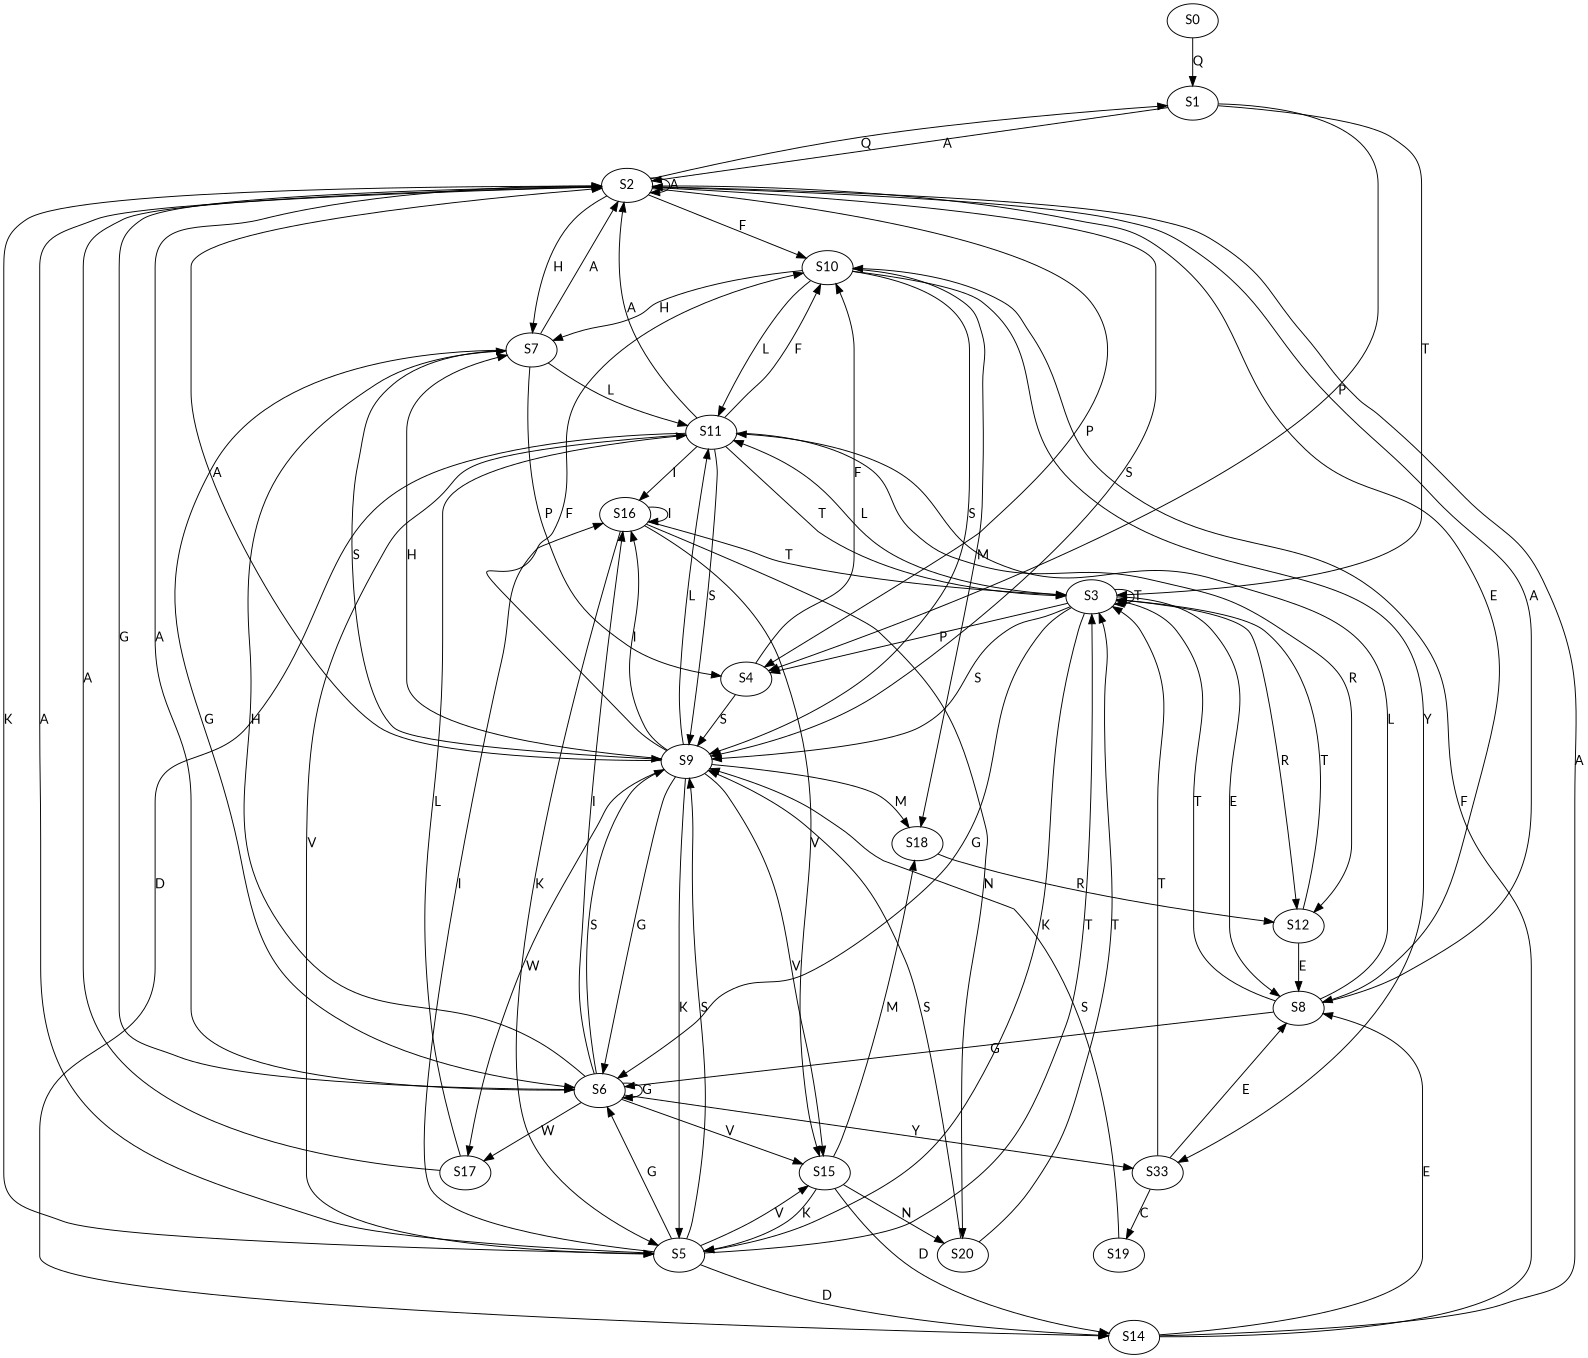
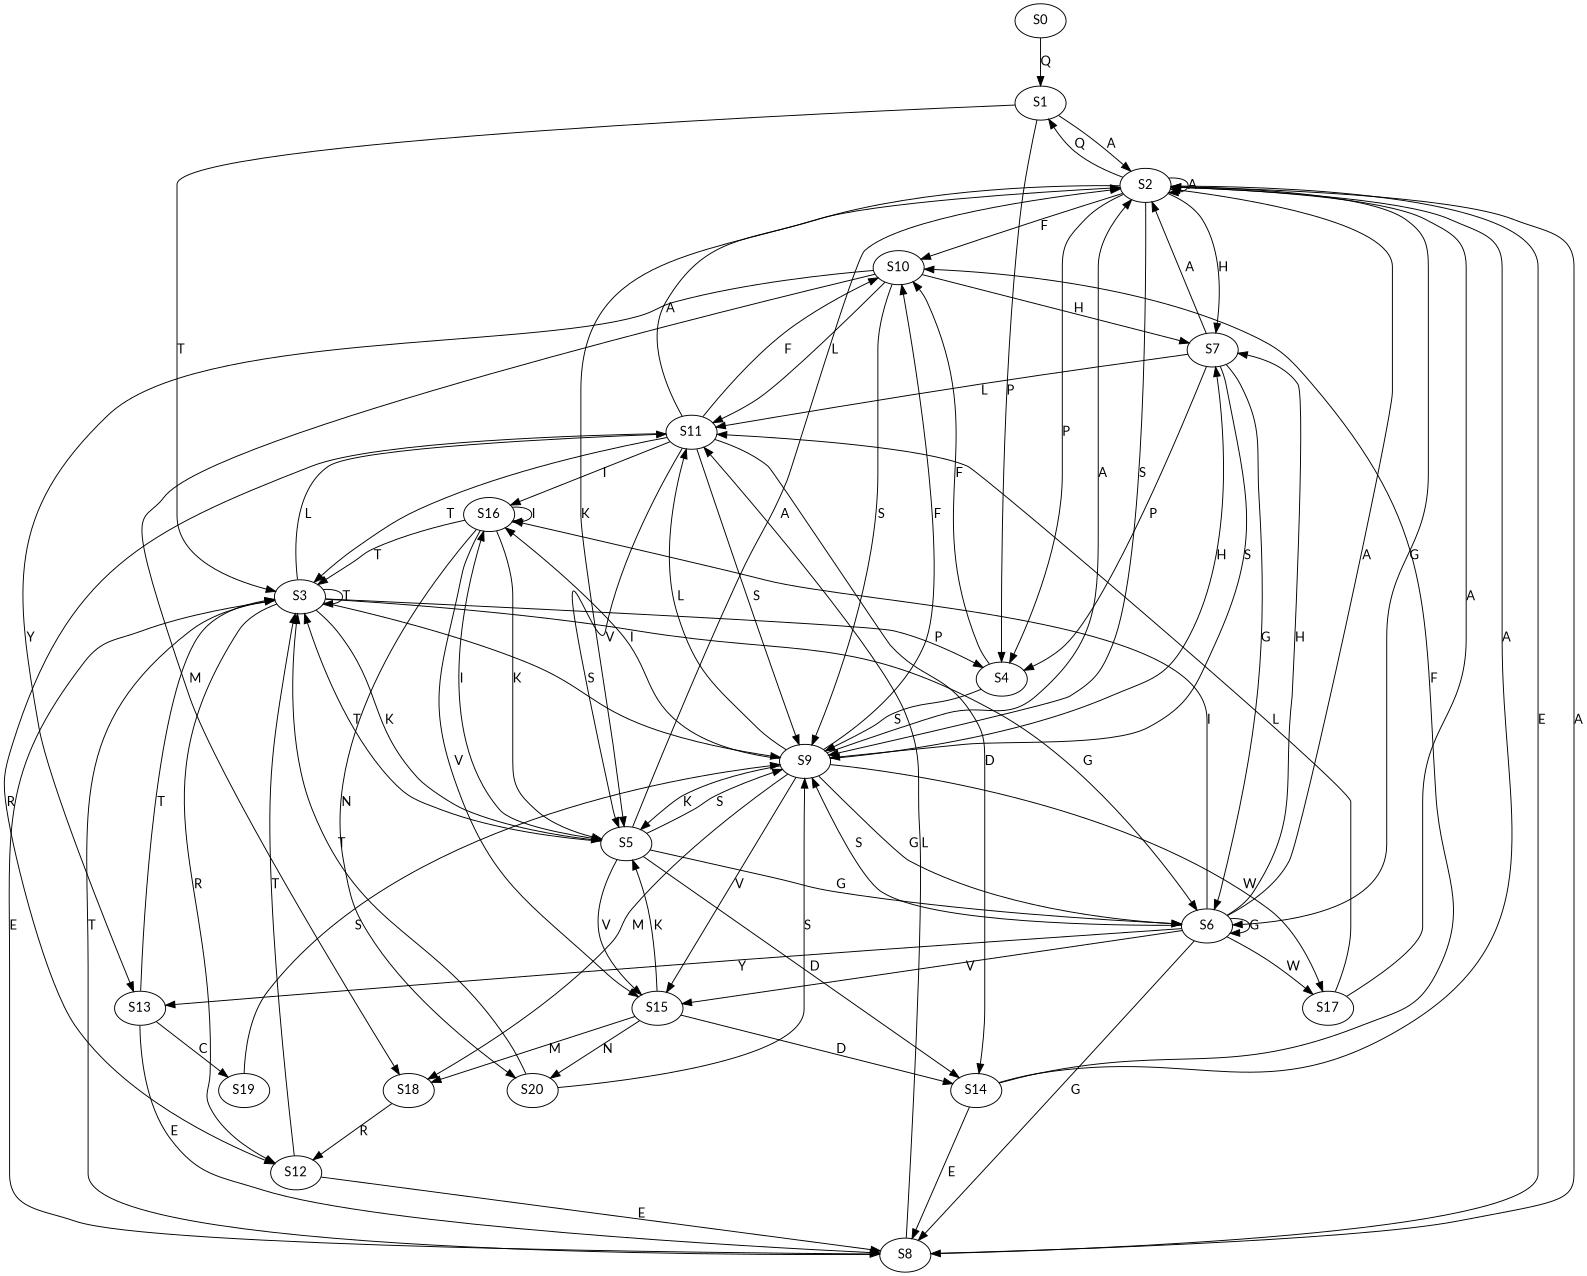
edge "S8" -> "S6": reversed
node "S33": label "S33" -> "S13"
